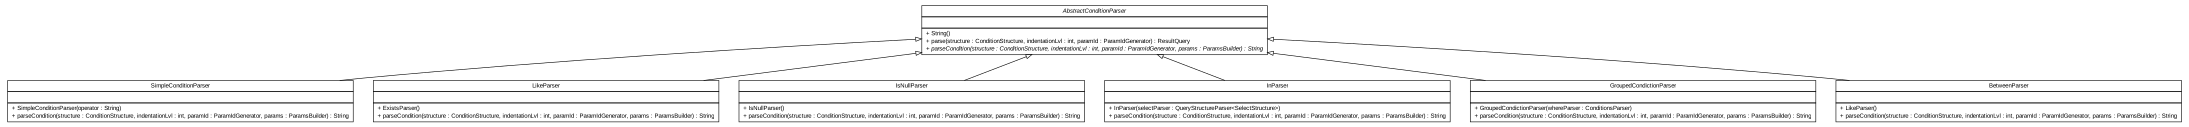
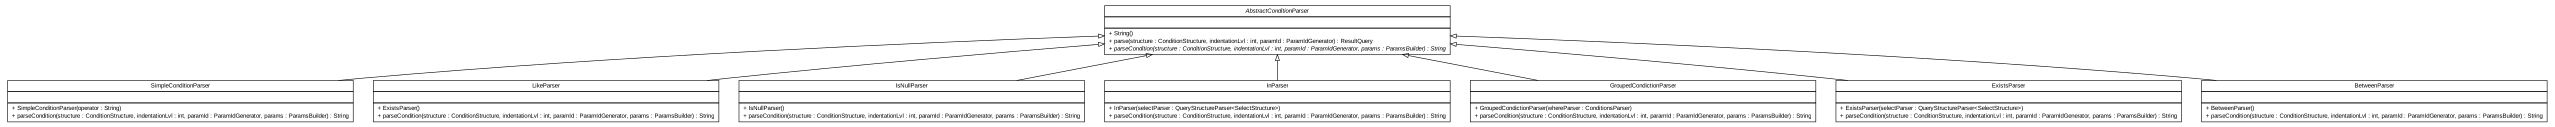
node "ExistsParser": added
node "BetweenParser": text "+ LikeParser()" -> "+ BetweenParser()"
